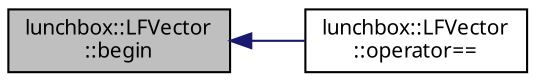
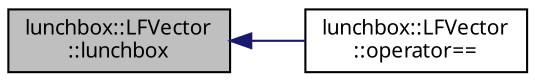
node "lunchbox::LFVector ::begin": label "lunchbox::LFVector ::begin" -> "lunchbox::LFVector ::lunchbox"
